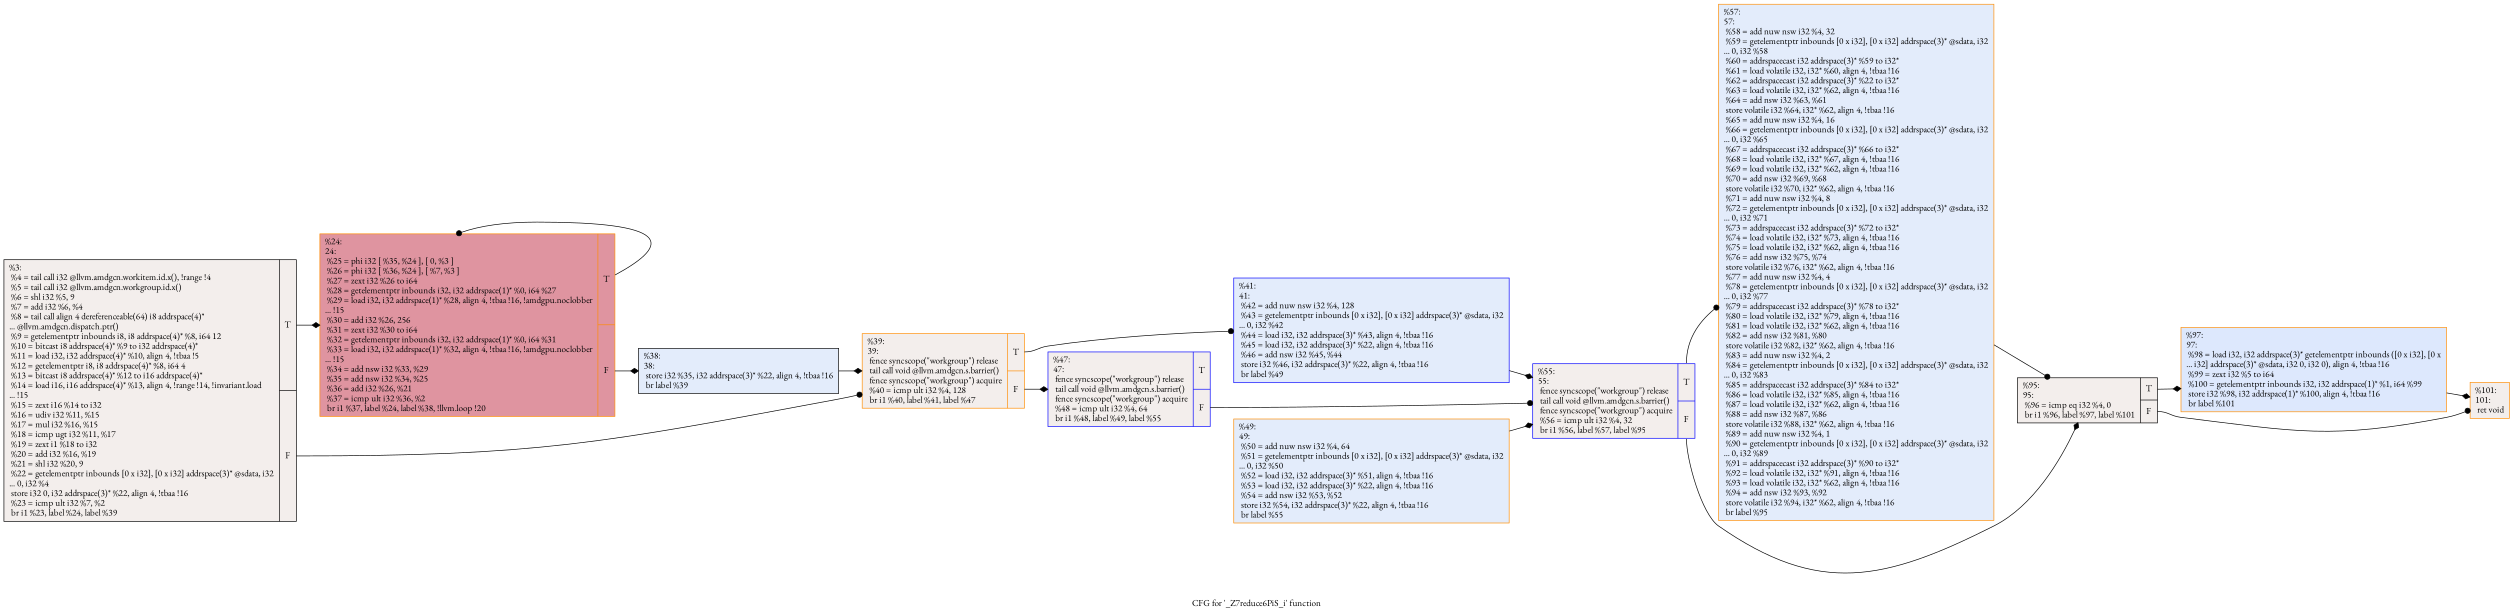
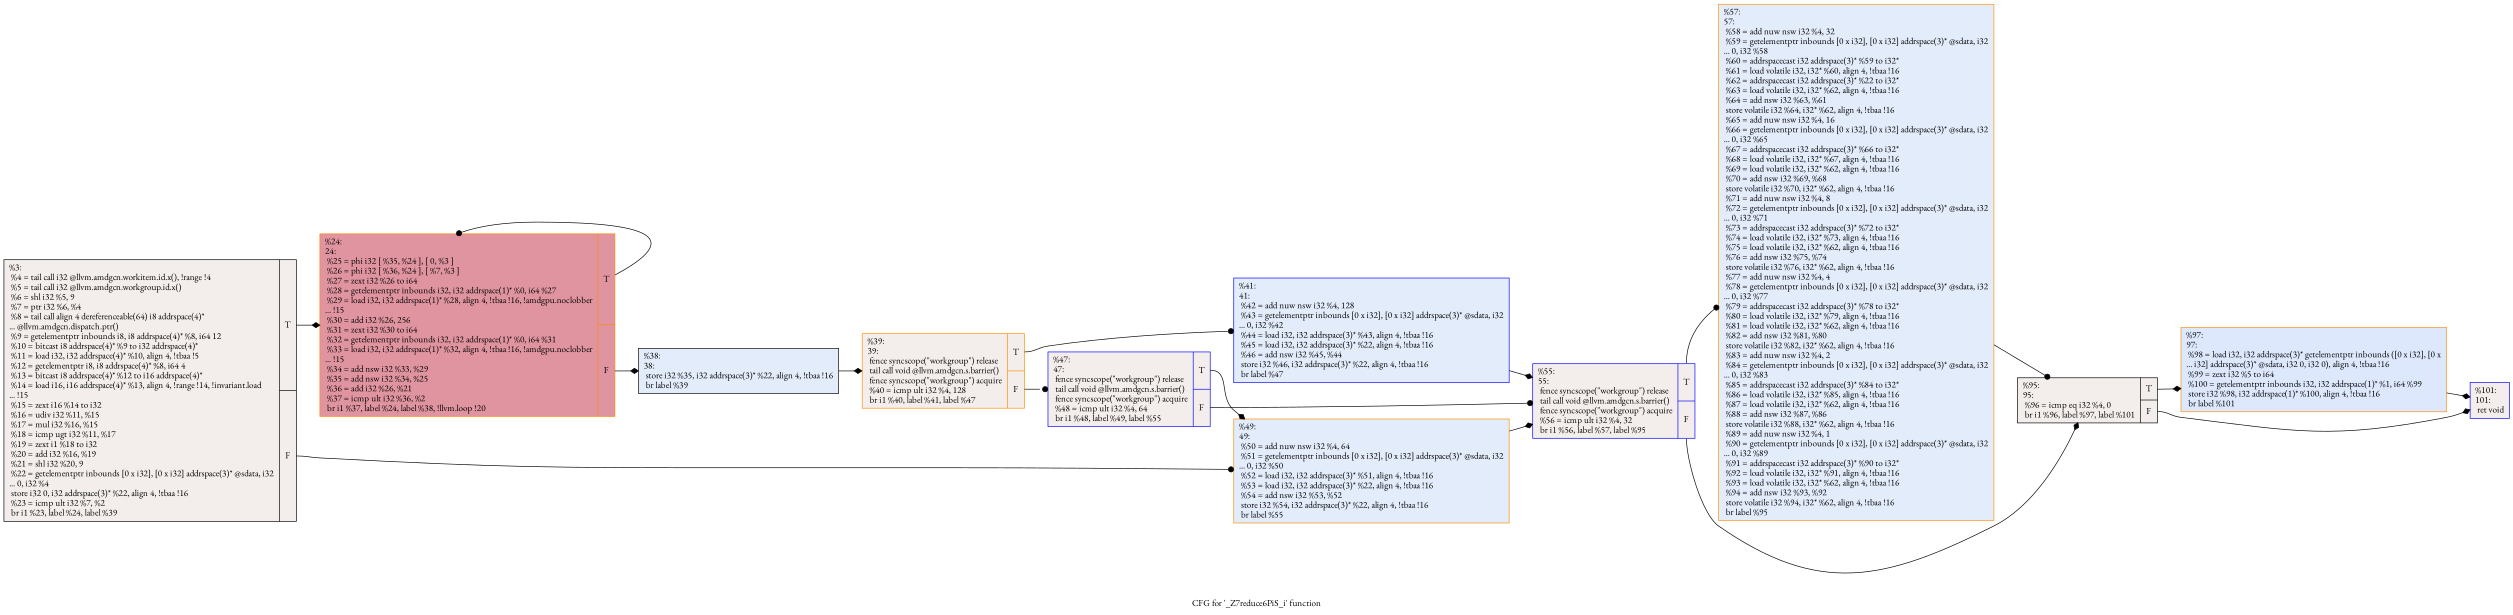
node "%3:": text "%7 = add i32 %6, %4" -> "%7 = ptr i32 %6, %4"
node "%41:": text "br label %49" -> "br label %47"
edge "%39:" -> "%47:": arrowhead diamond -> dot
edge "%47:" -> "%49:": added
node "%101:": color darkorange -> blue
edge "%95:" -> "%101:": arrowhead dot -> diamond
edge "%3:" -> "%39:": now "%3:" -> "%49:"
